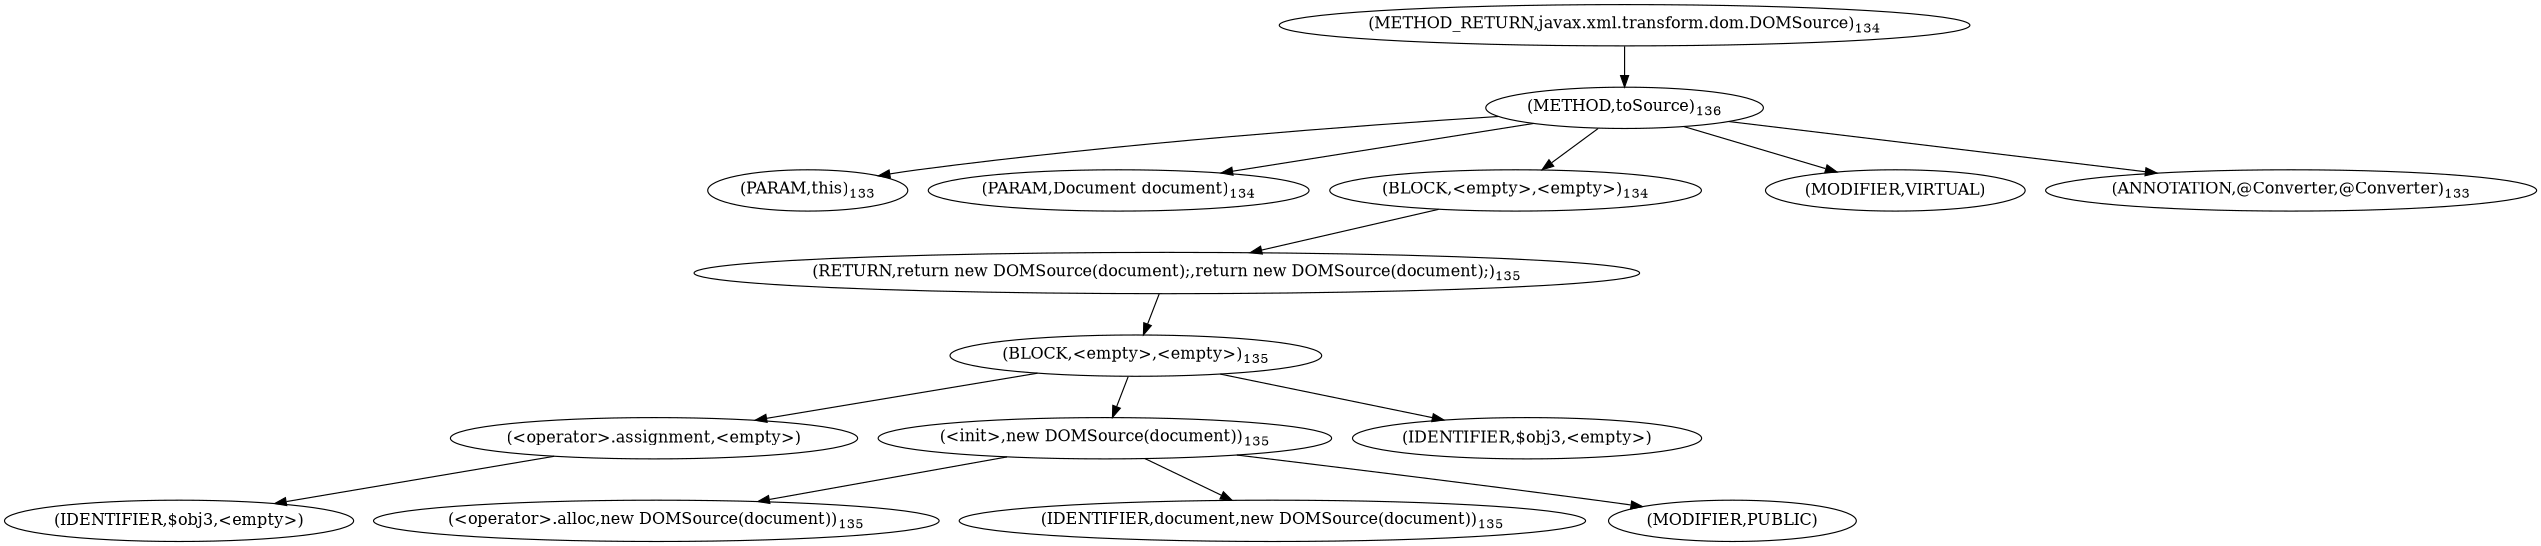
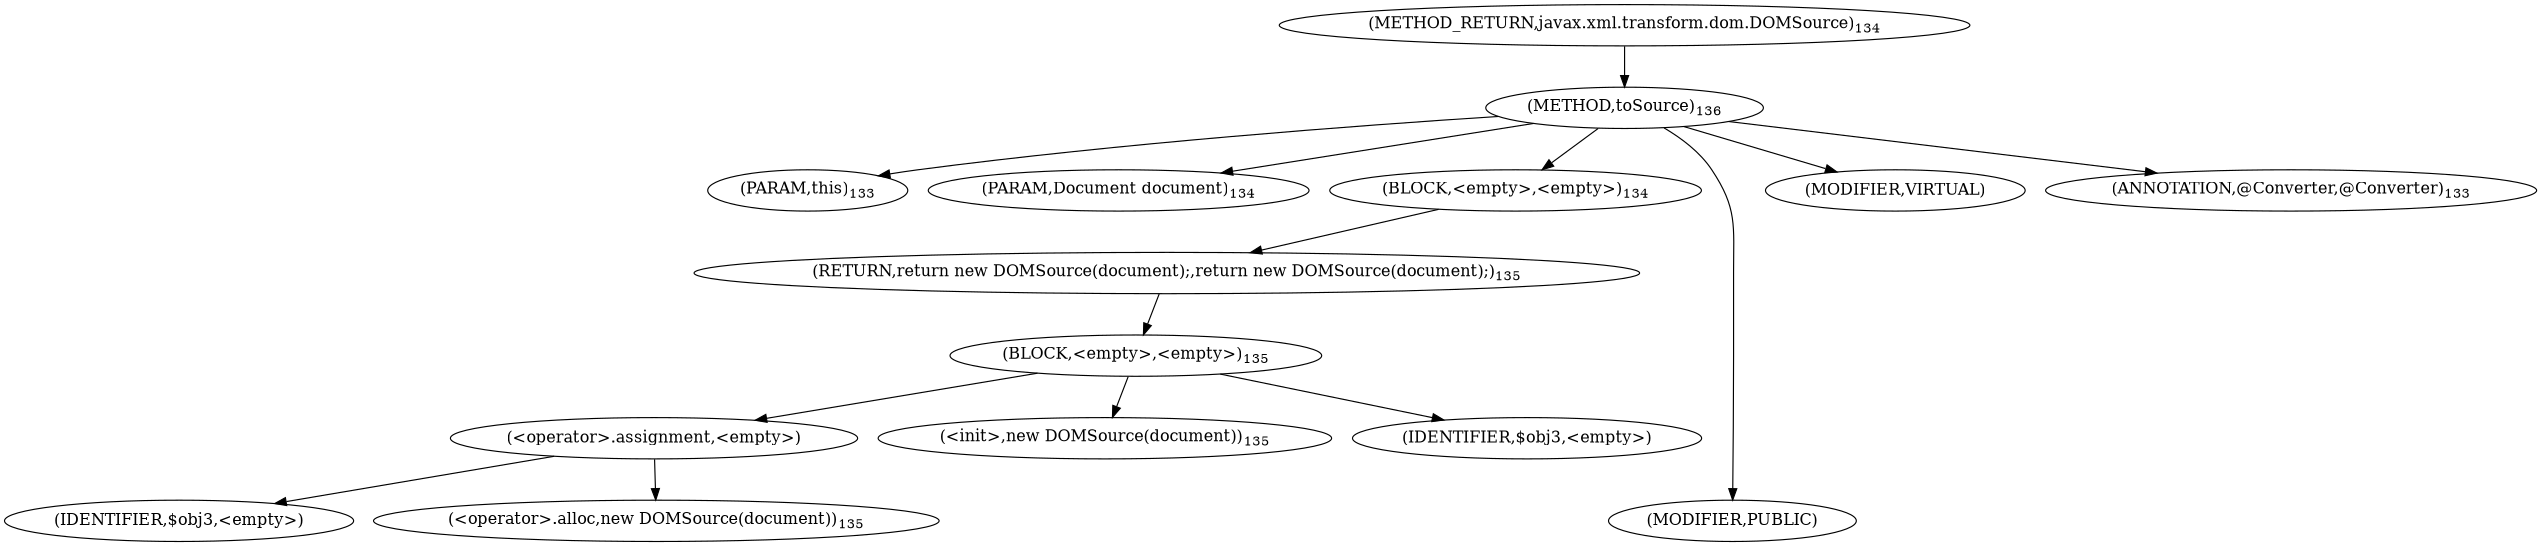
edge "(<init>,new DOMSource(document))" -> "(<operator>.alloc,new DOMSource(document))": now "(<operator>.assignment,<empty>)" -> "(<operator>.alloc,new DOMSource(document))"
edge "(<init>,new DOMSource(document))" -> "(MODIFIER,PUBLIC)": now "(METHOD,toSource)" -> "(MODIFIER,PUBLIC)"
node "(IDENTIFIER,document,new DOMSource(document))": removed
